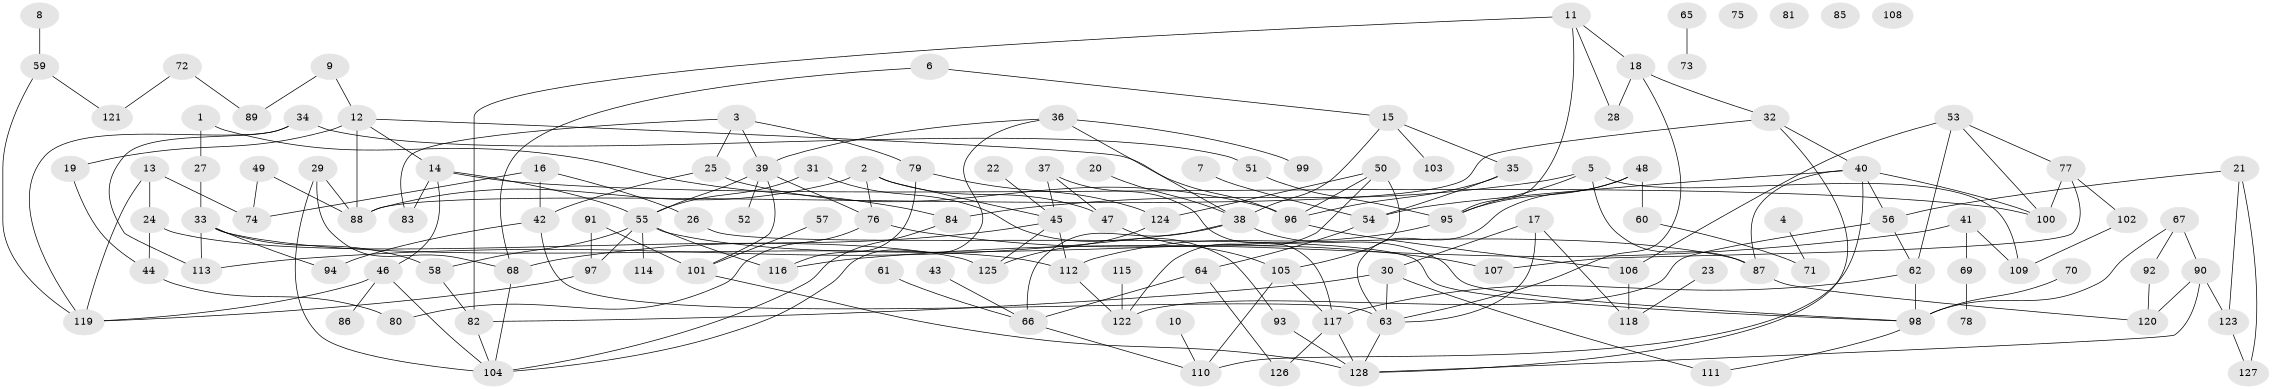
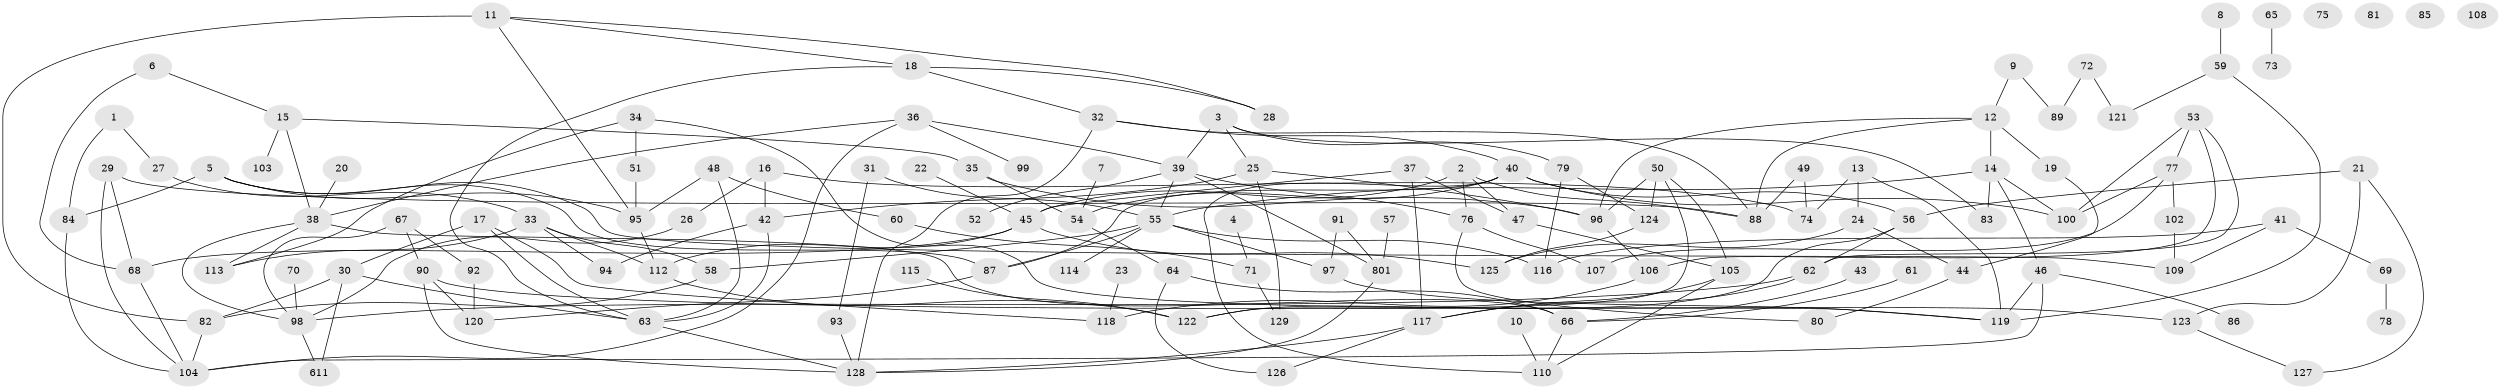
node "101": label "101" -> "801"
node "129": added
node "111": label "111" -> "611"
